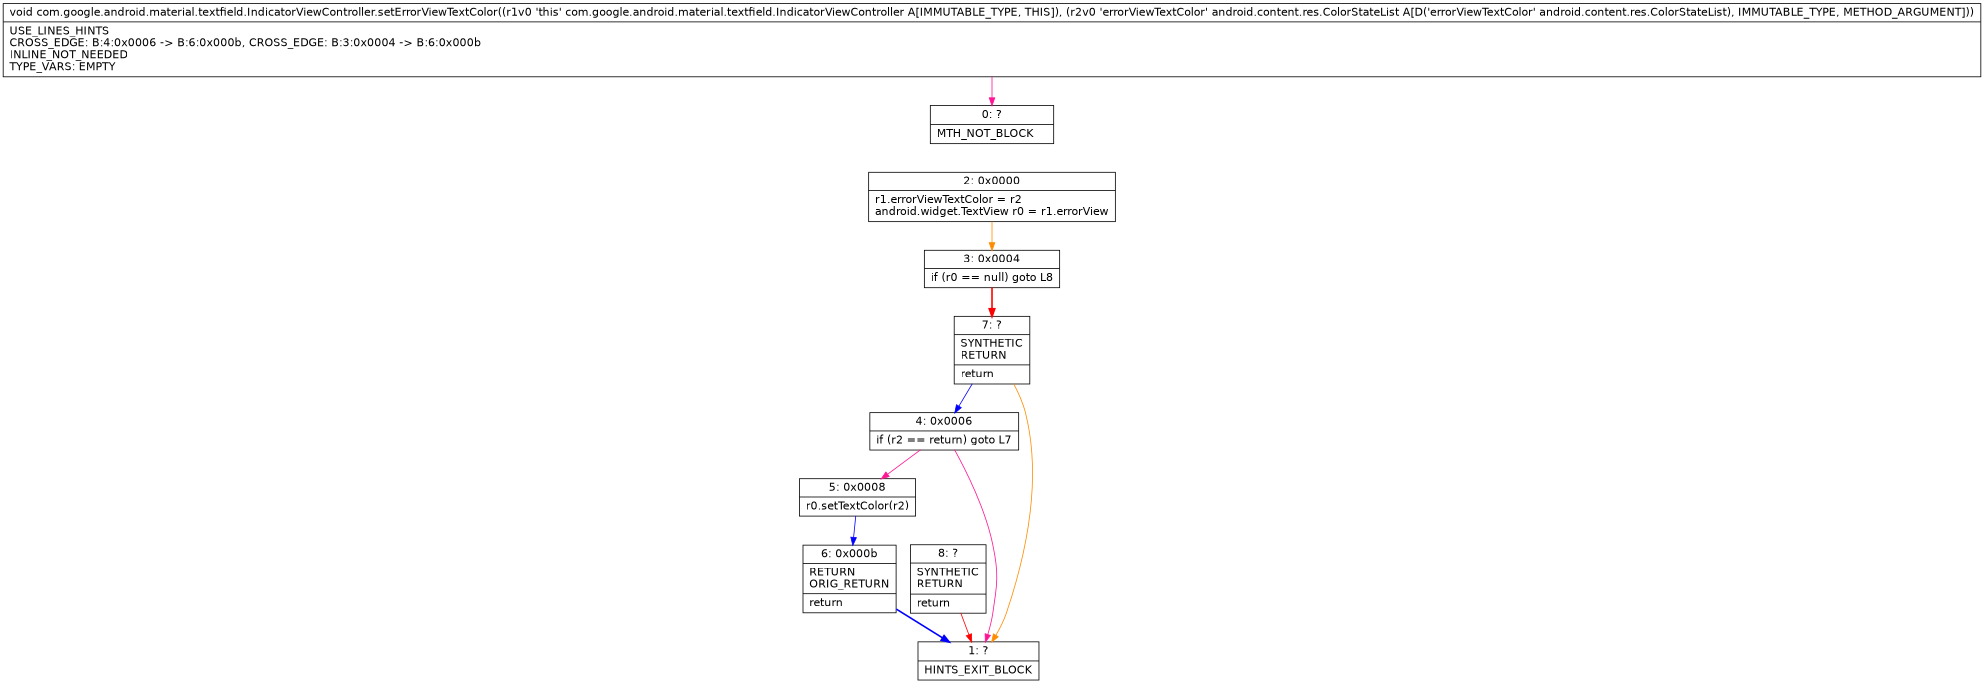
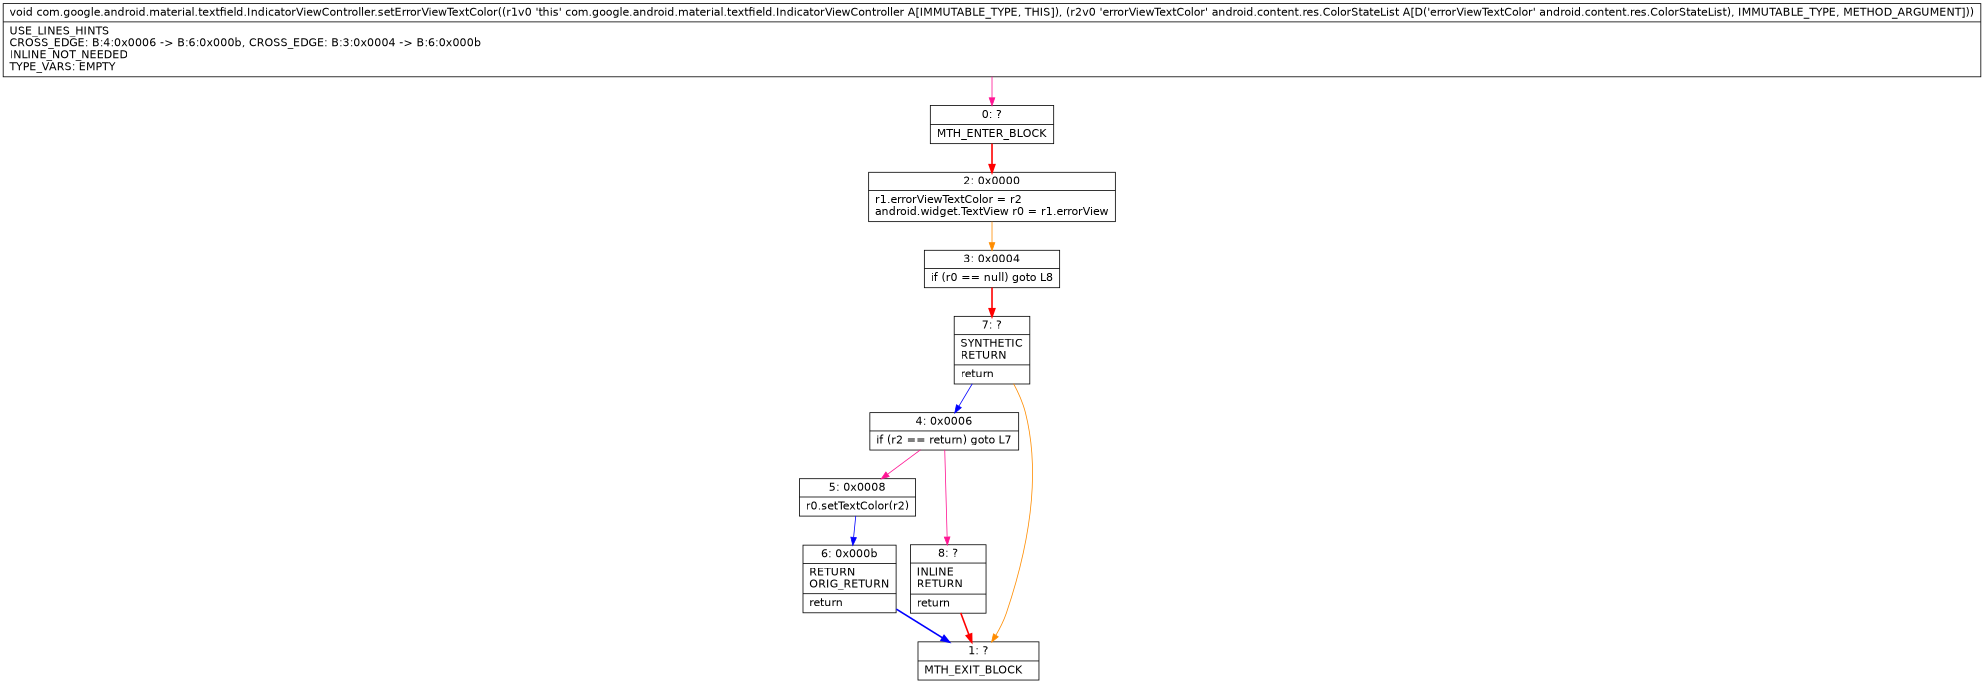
node "0: ?": text "MTH_NOT_BLOCK" -> "MTH_ENTER_BLOCK"
edge "0: ?" -> "2: 0x0000": added
edge "4: 0x0006" -> "1: ?": now "4: 0x0006" -> "8: ?"
node "8: ?": text "SYNTHETIC" -> "INLINE"
edge "8: ?" -> "1: ?": style solid -> bold
node "1: ?": text "HINTS_EXIT_BLOCK" -> "MTH_EXIT_BLOCK"
